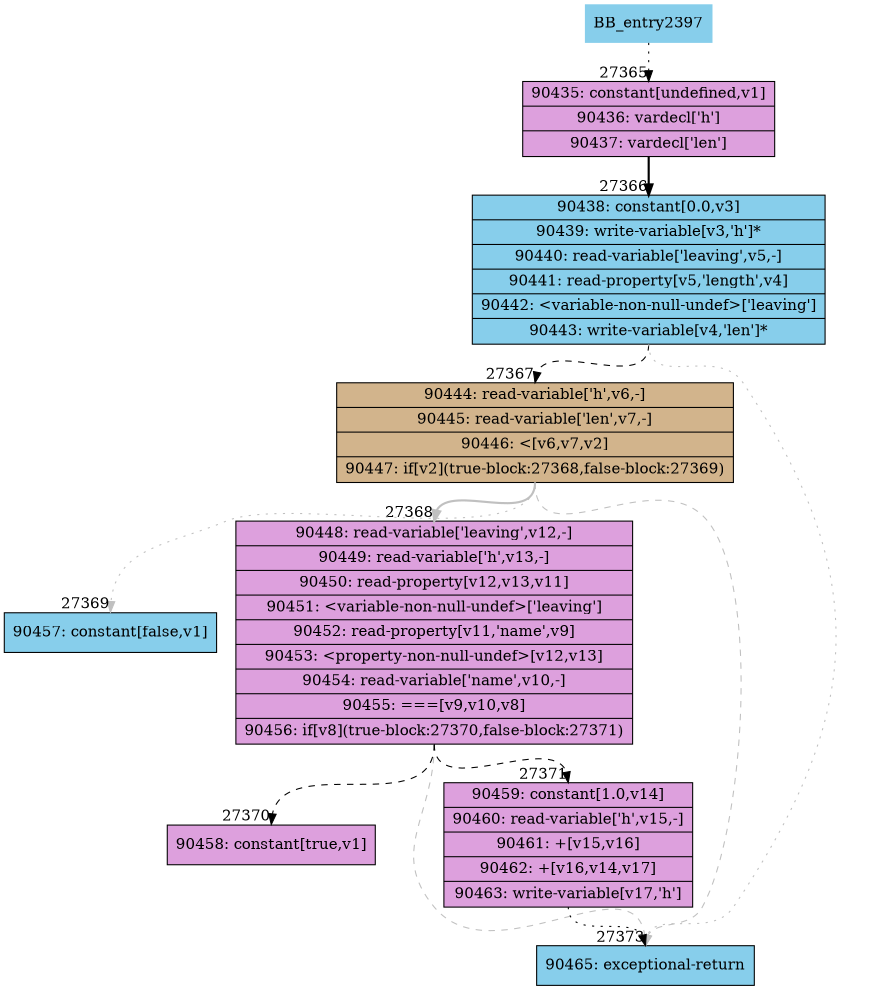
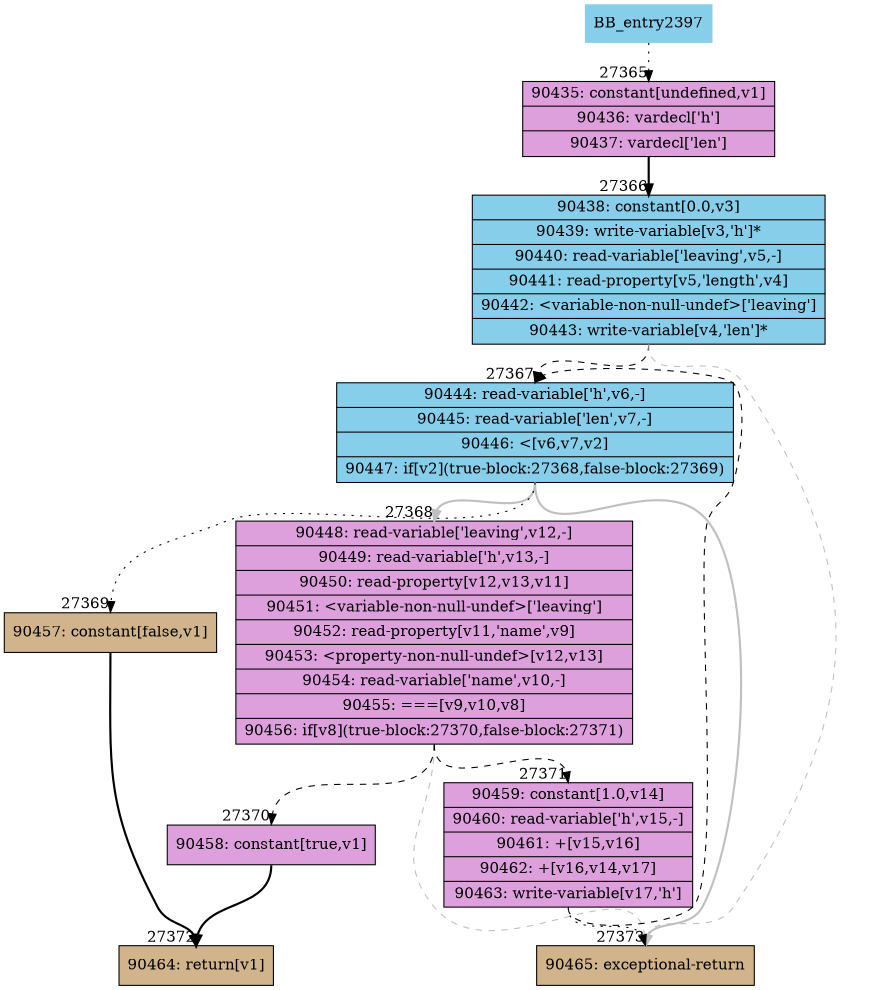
node "90444: read-variable['h',v6,-]": fillcolor tan -> skyblue
edge "90444: read-variable['h',v6,-]" -> "90457: constant[false,v1]": color gray -> black
edge "90459: constant[1.0,v14]" -> "90444: read-variable['h',v6,-]": added
node "90457: constant[false,v1]": fillcolor skyblue -> tan
edge "90438: constant[0.0,v3]" -> "90465: exceptional-return": style dotted -> dashed
edge "90444: read-variable['h',v6,-]" -> "90465: exceptional-return": style dashed -> bold
node "90464: return[v1]": added
node "90465: exceptional-return": fillcolor skyblue -> tan
